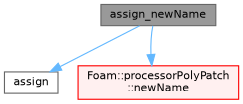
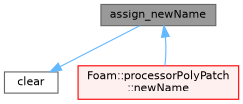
edge "assign_newName" -> "Foam::processorPolyPatch ::newName": reversed
node "assign": label "assign" -> "clear"
